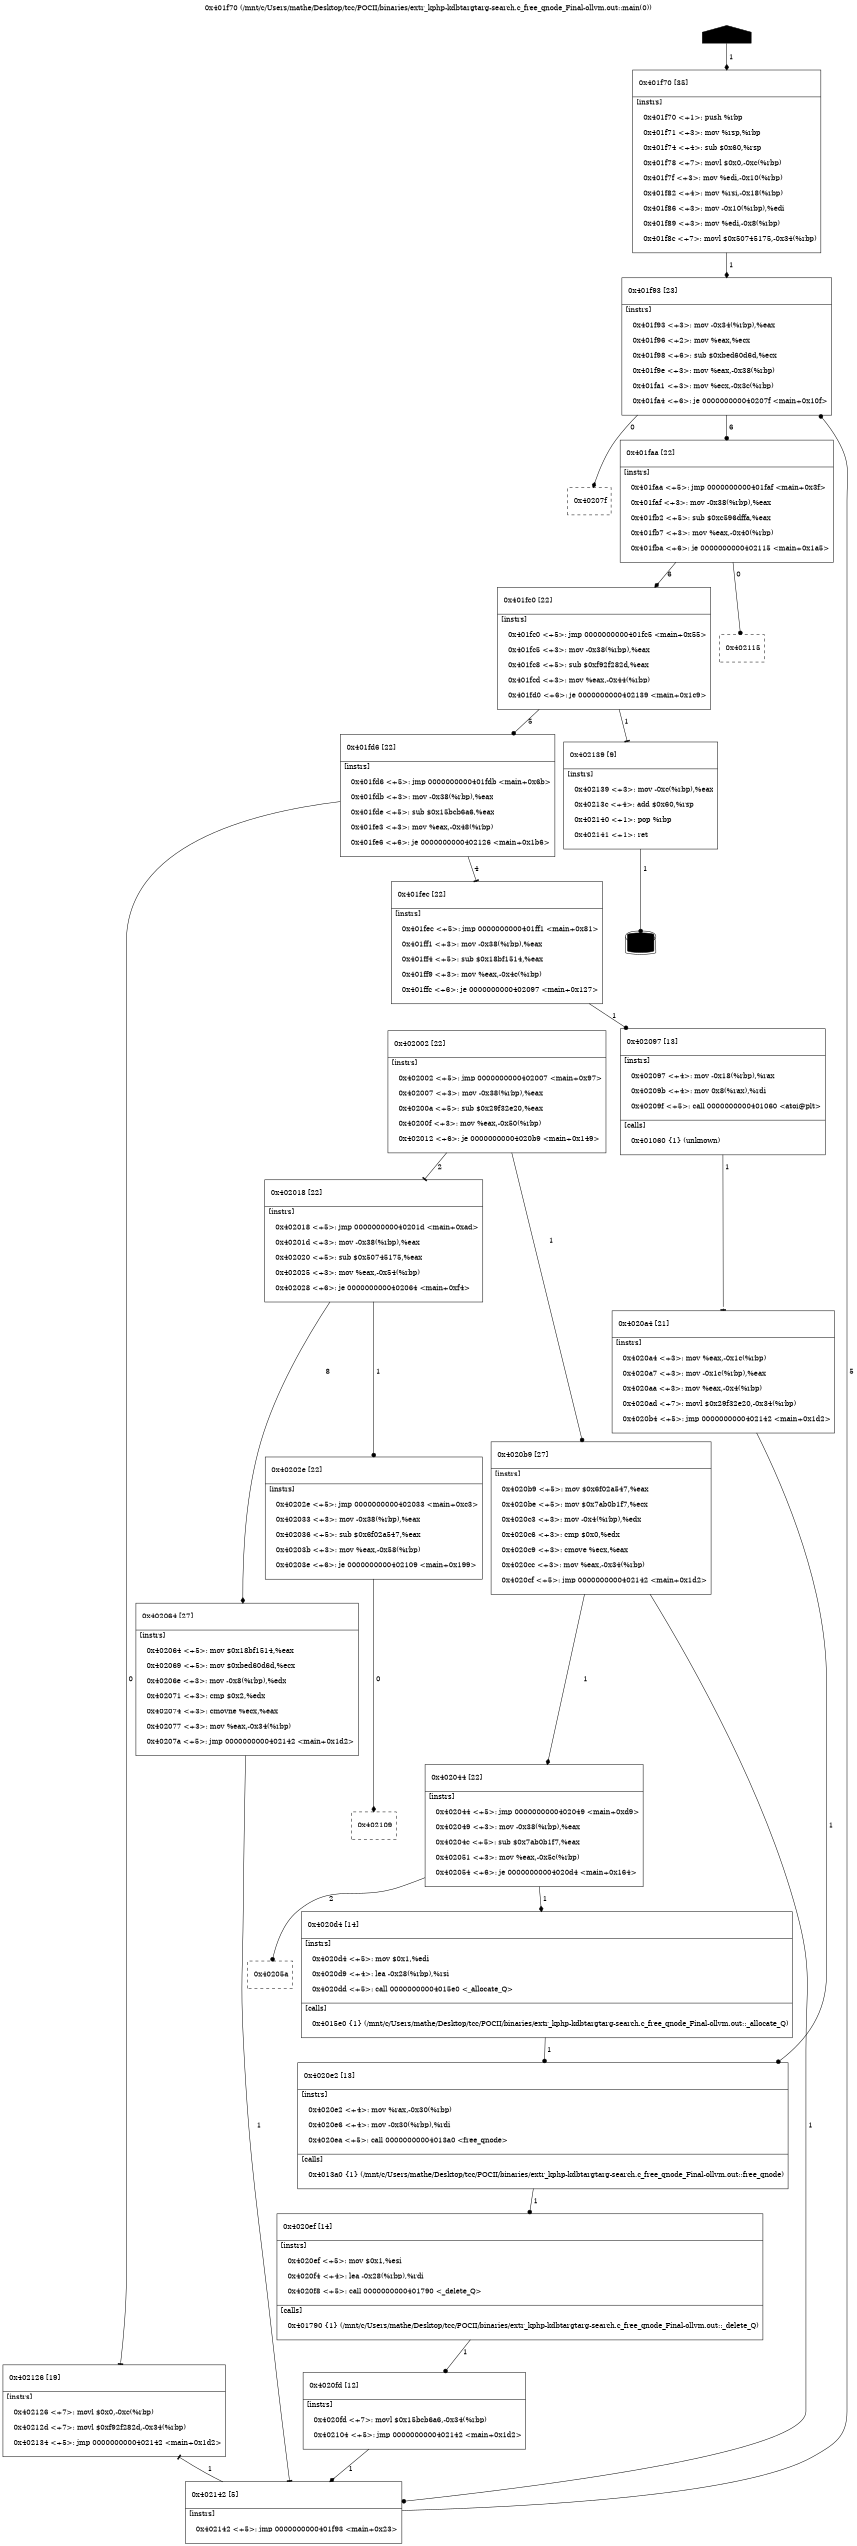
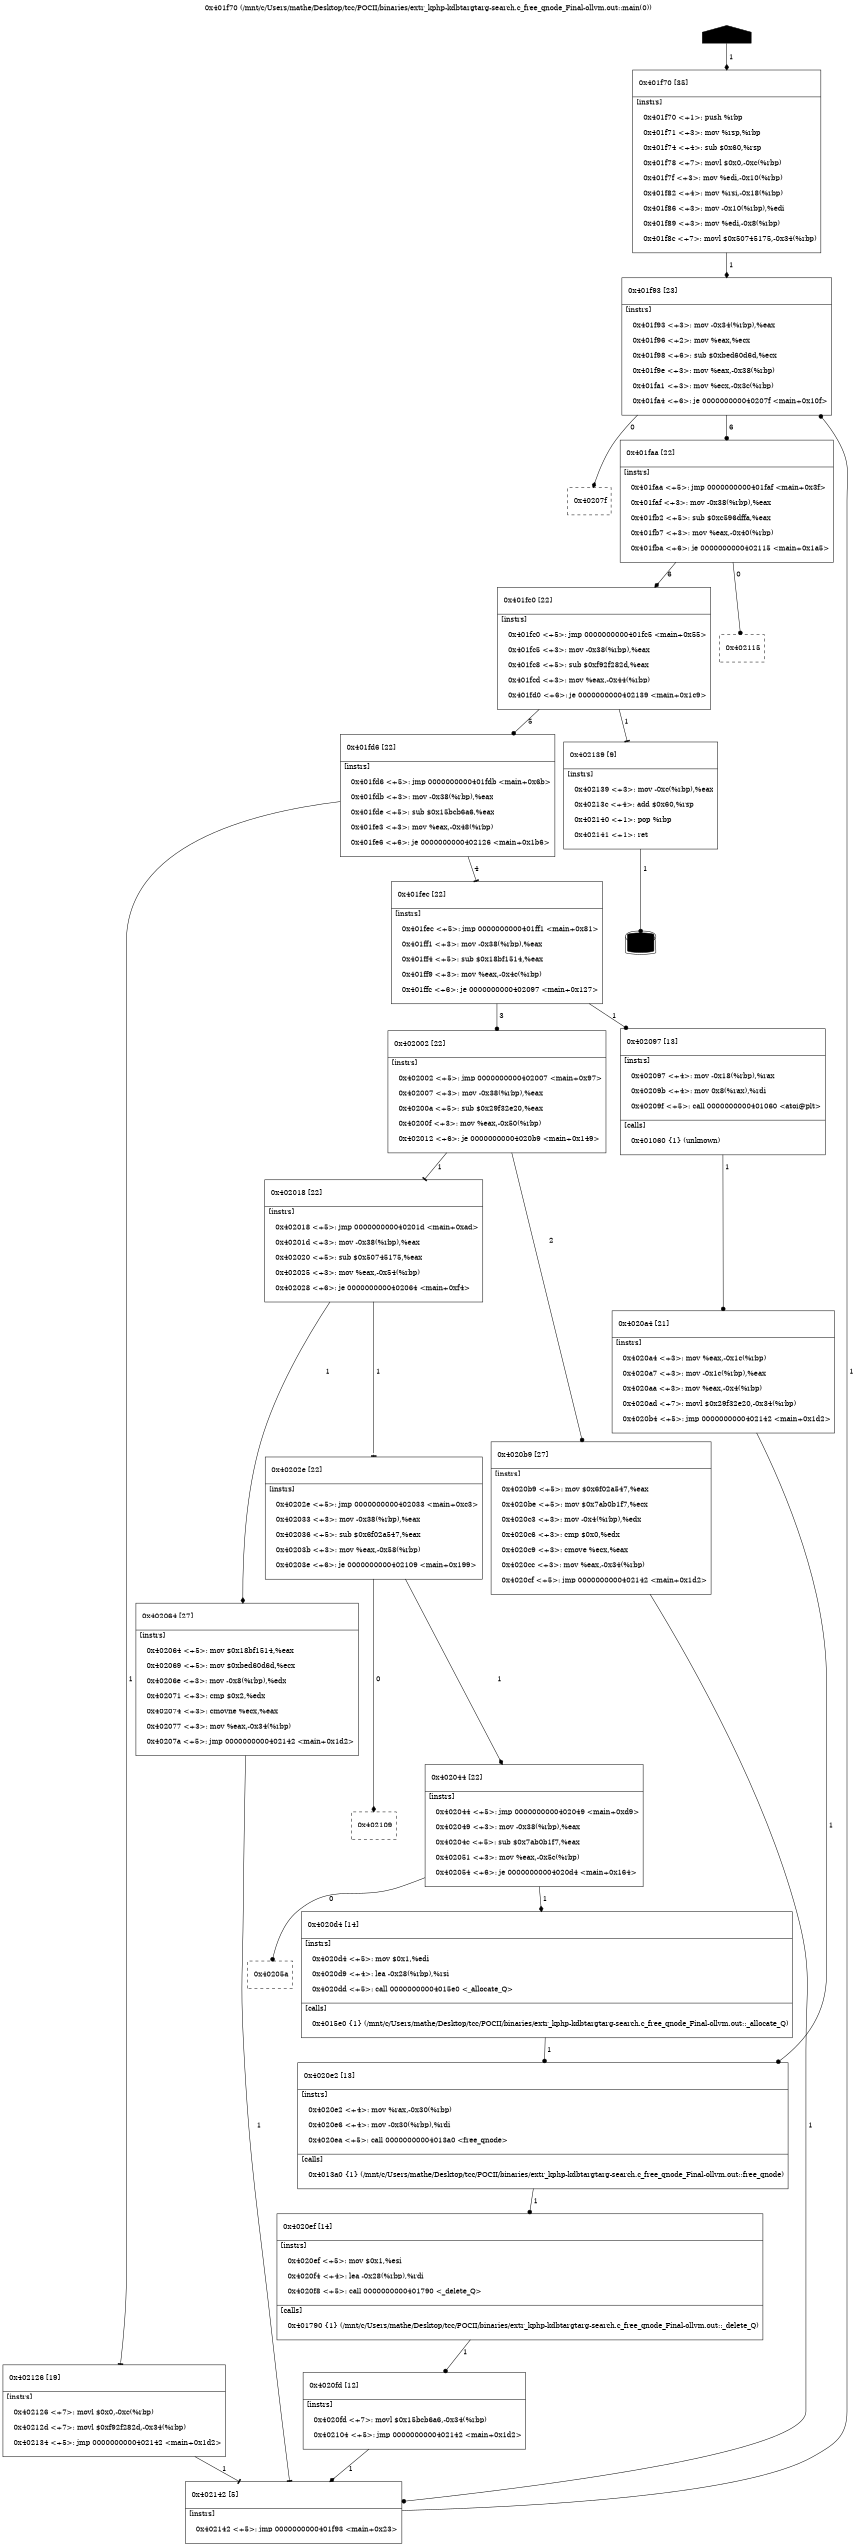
edge "0x401fec [22]" -> "0x402002 [22]": added, label "3"
edge "0x402002 [22]" -> "0x402018 [22]": label " 2" -> " 1"
edge "0x402097 [13]" -> "0x4020a4 [21]": arrowhead tee -> dot
edge "0x402002 [22]" -> "0x4020b9 [27]": label " 1" -> " 2"
edge "0x402018 [22]" -> "0x402064 [27]": label " 8" -> " 1"
edge "0x402142 [5]" -> "0x401f93 [23]": label " 5" -> " 1"
edge "0x402018 [22]" -> "0x40202e [22]": arrowhead dot -> tee
edge "0x4020b9 [27]" -> "0x402044 [22]": now "0x40202e [22]" -> "0x402044 [22]"
edge "0x401fd6 [22]" -> "0x402126 [19]": label " 0" -> " 1"
edge "0x402044 [22]" -> "0x40205a": label " 2" -> " 0"
edge "0x402142 [5]" -> "0x402126 [19]": reversed
